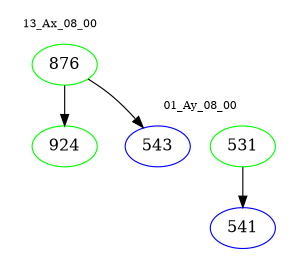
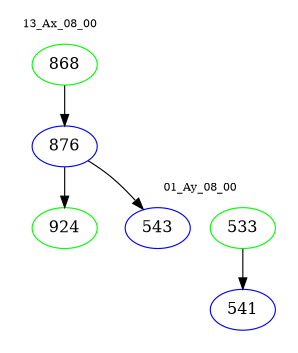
node "868": added
node "876": color green -> blue
node "531": label "531" -> "533"
